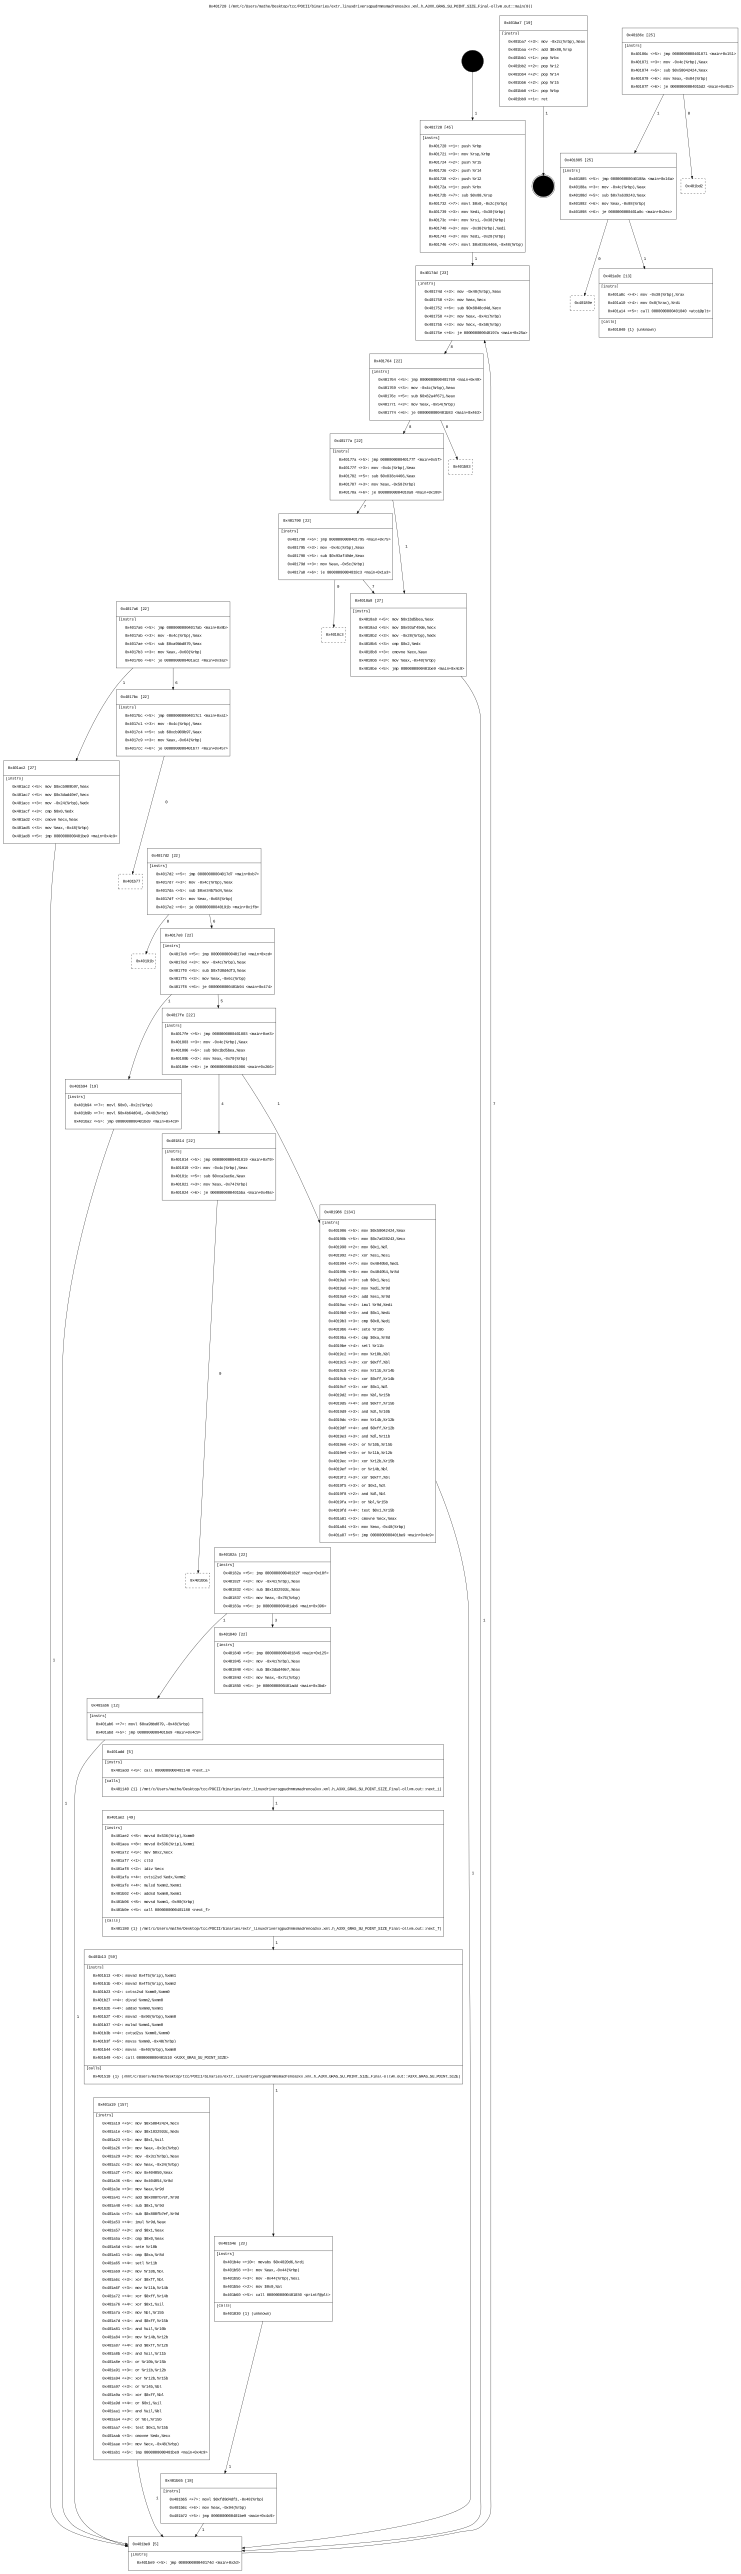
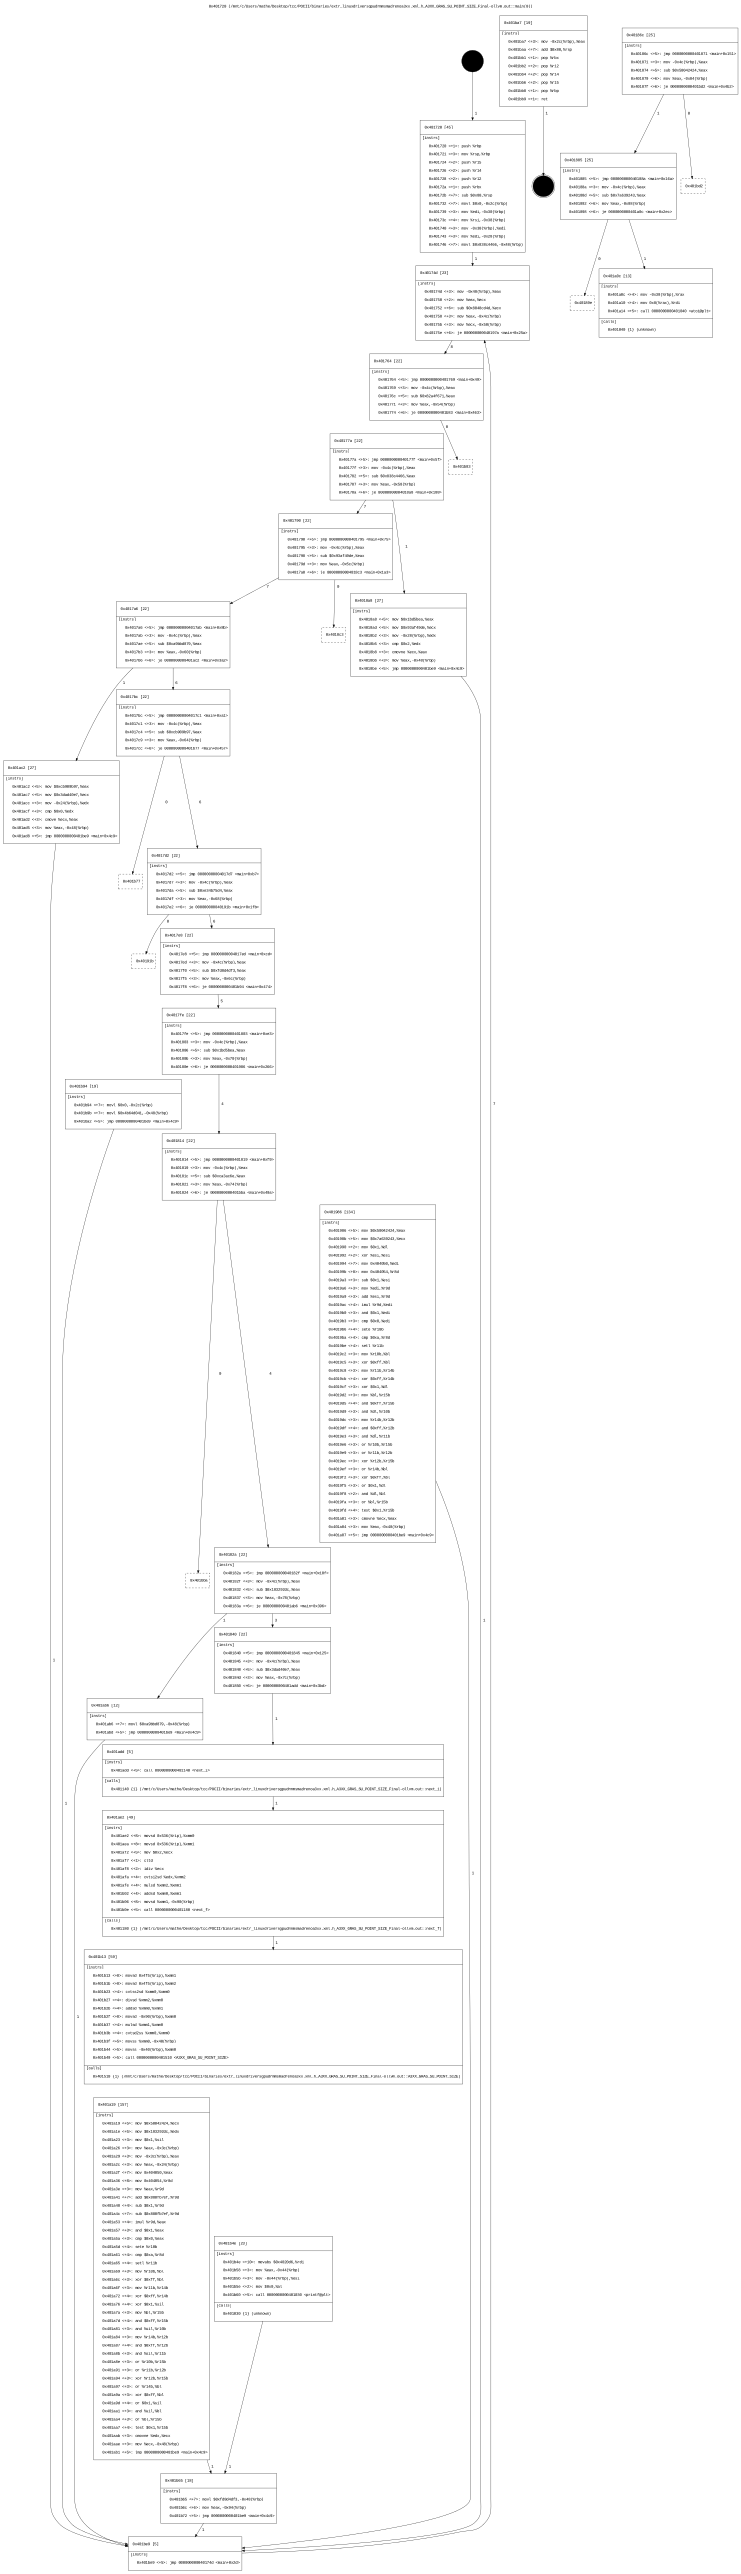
edge "0x401764 [22]" -> "0x40177a [22]": removed, label "8"
edge "0x401790 [22]" -> "0x4018a8 [27]": now "0x401790 [22]" -> "0x4017a6 [22]"
edge "0x4017bc [22]" -> "0x4017d2 [22]": added, label "6"
edge "0x4017e8 [22]" -> "0x401b94 [19]": removed, label "1"
edge "0x4017fe [22]" -> "0x401986 [134]": removed, label "1"
edge "0x401814 [22]" -> "0x40182a [22]": added, label "4"
edge "0x401840 [22]" -> "0x401add [5]": added, label "1"
edge "0x401b13 [59]" -> "0x401b4e [23]": removed, label "1"
edge "0x401a19 [157]" -> "0x401be9 [5]": now "0x401a19 [157]" -> "0x401b65 [18]"
